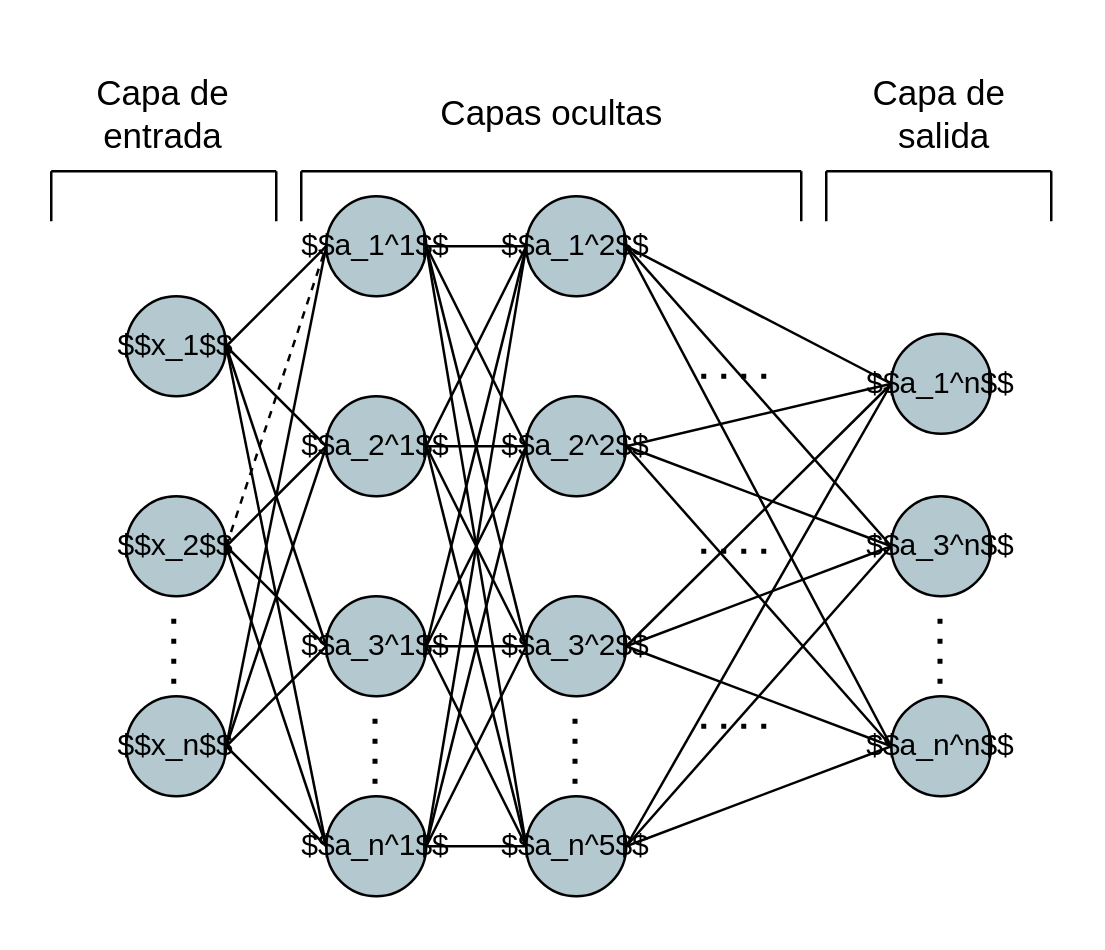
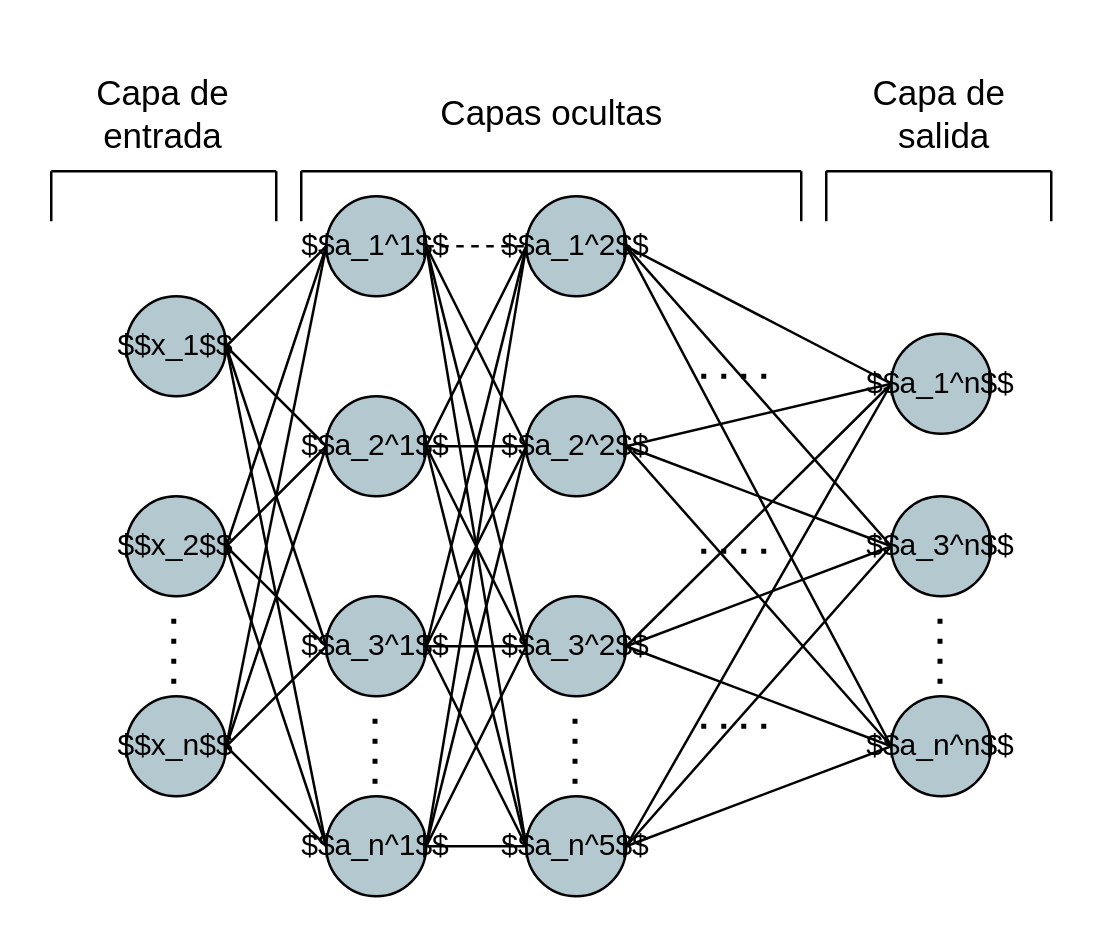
edge "$$a_1^1$$" -- "$$a_1^2$$": style solid -> dashed
edge "$$a_1^1$$" -- "$$x_2$$": style dashed -> solid
